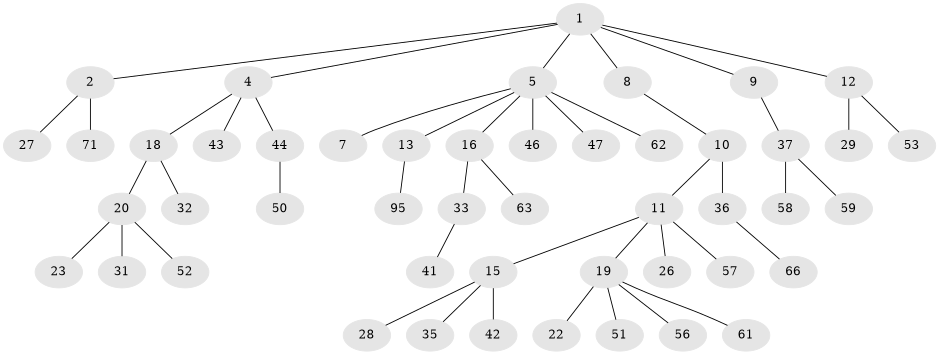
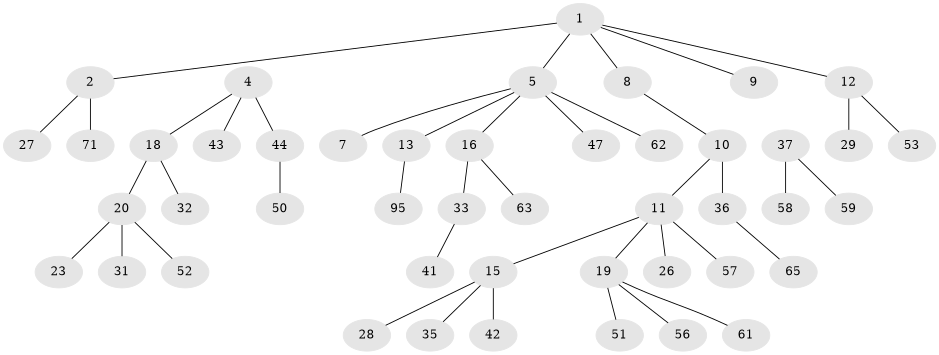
edge "1" -- "4": removed
edge "9" -- "37": removed
node "46": removed
node "66": label "66" -> "65"
node "22": removed
